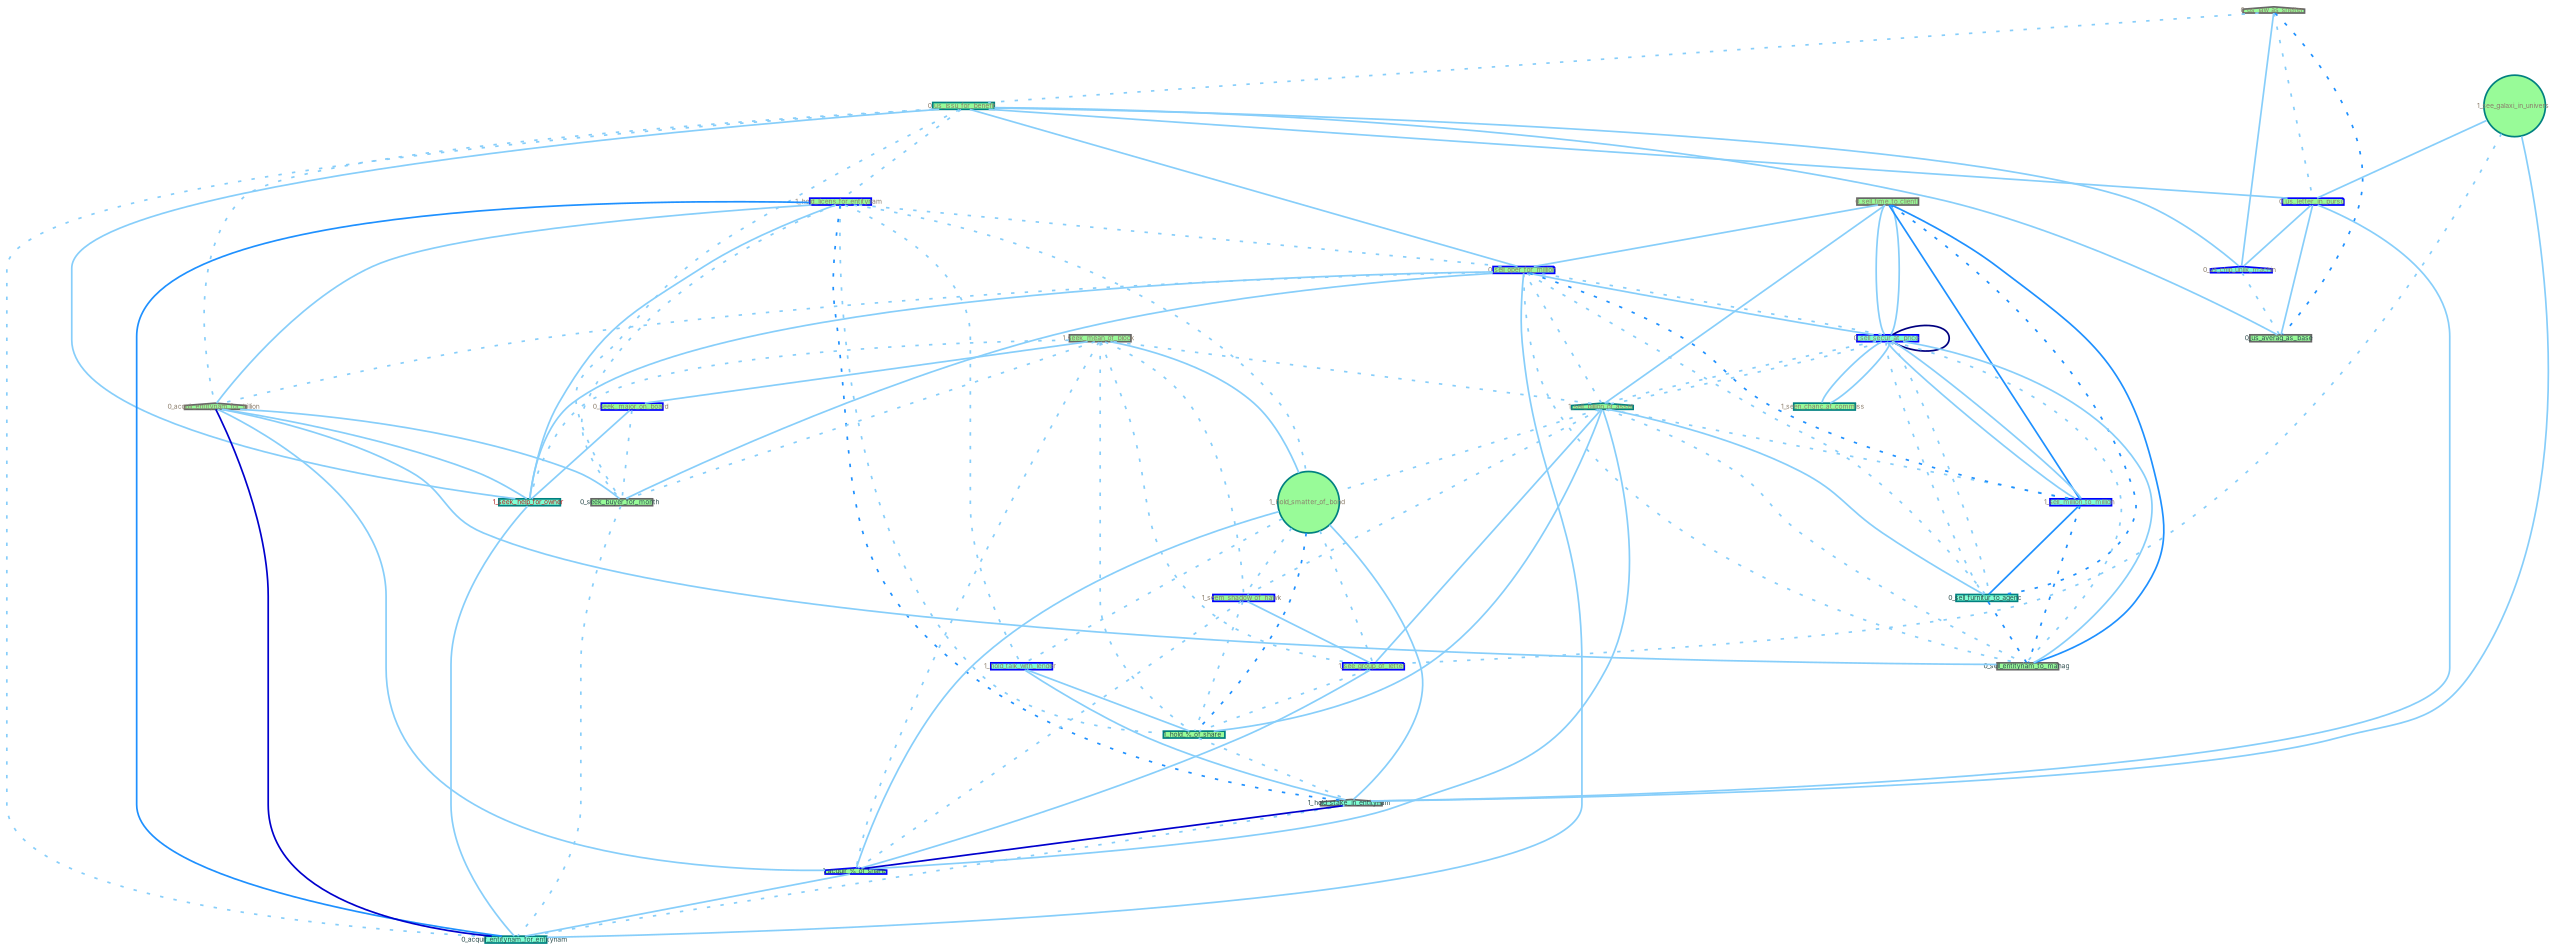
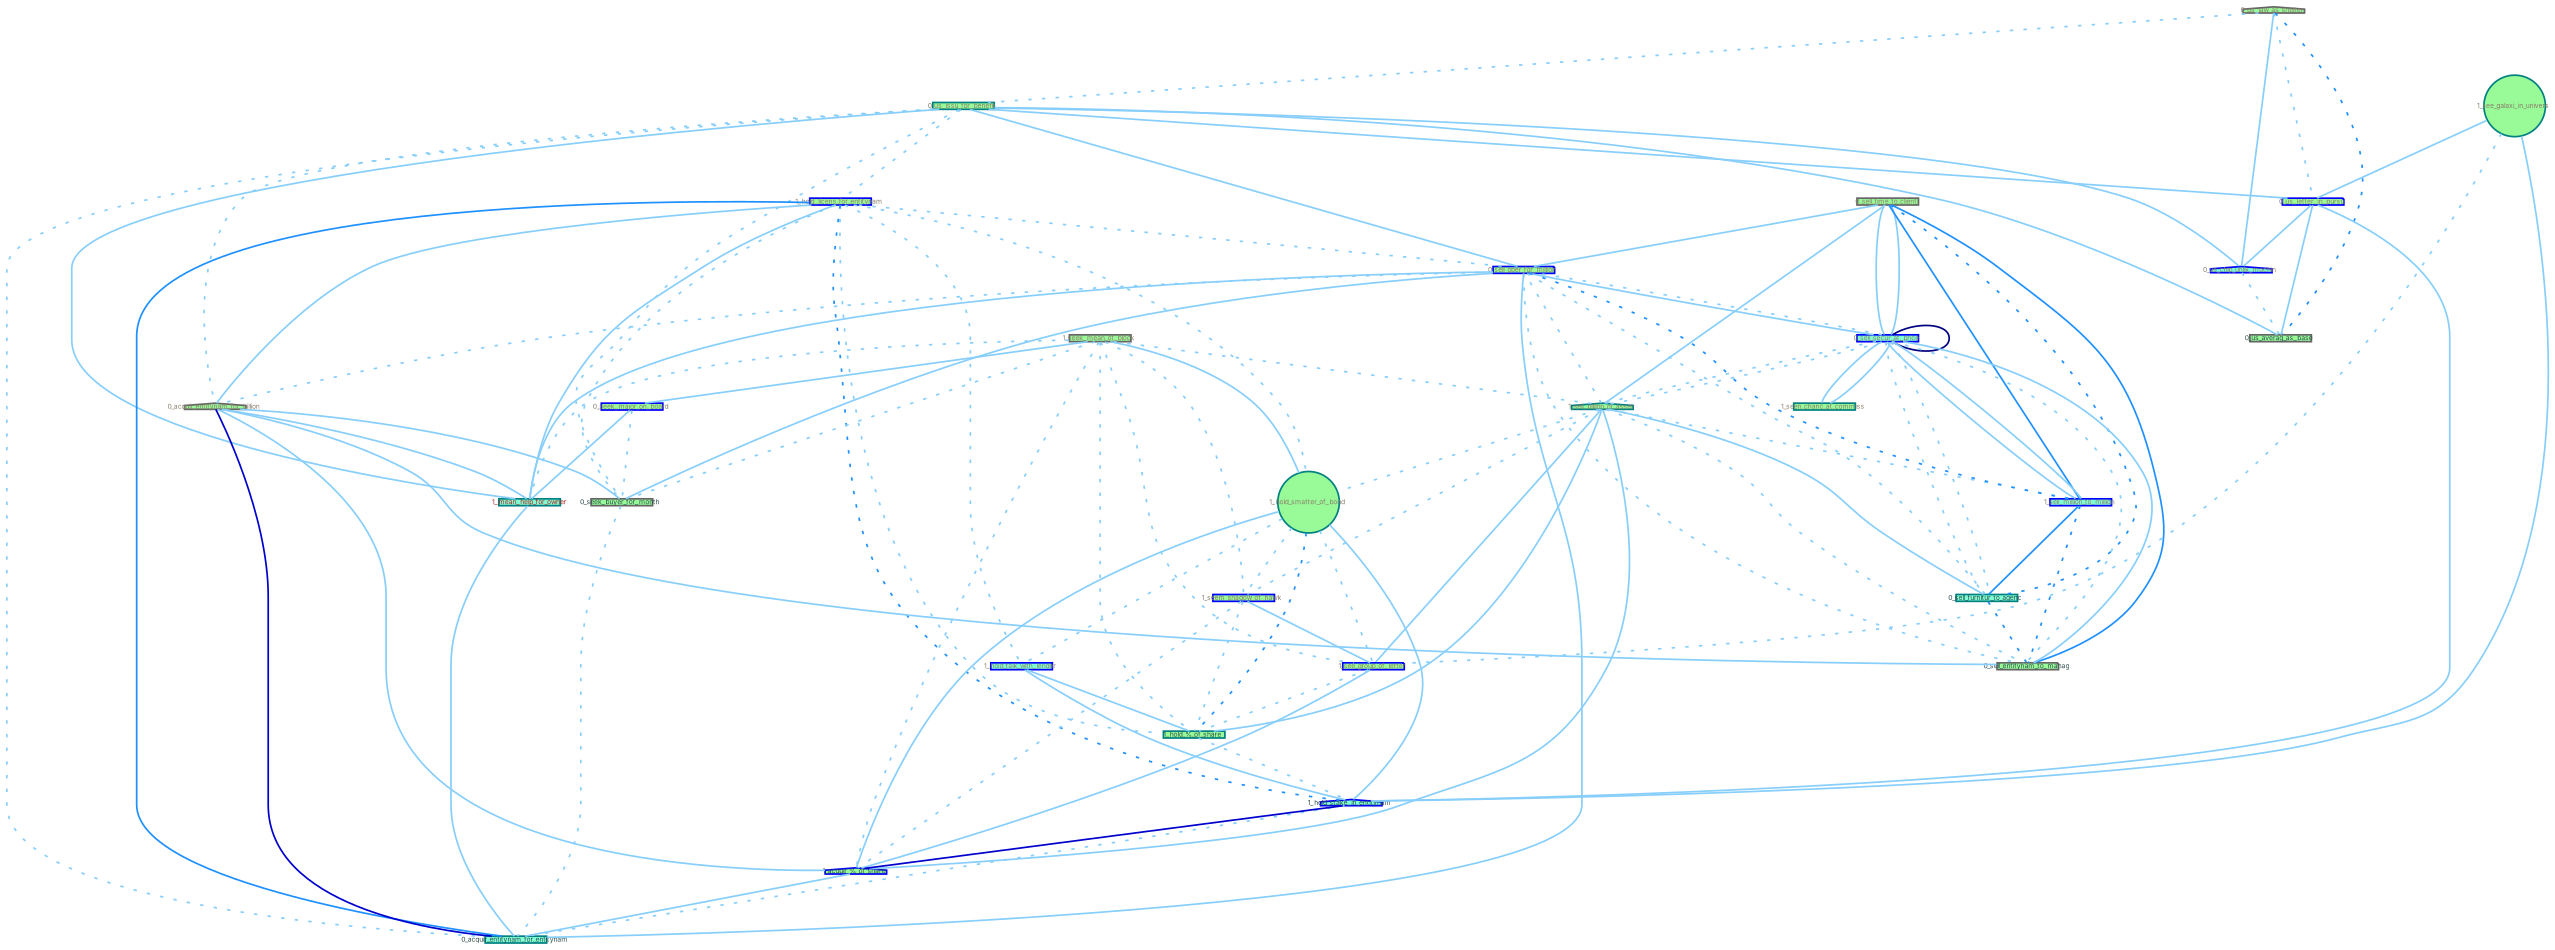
node "1_seek_help_for_owner": label "1_seek_help_for_owner" -> "1_mean_help_for_owner"
node "1_hold_stake_in_entitynam": color gray40 -> blue
